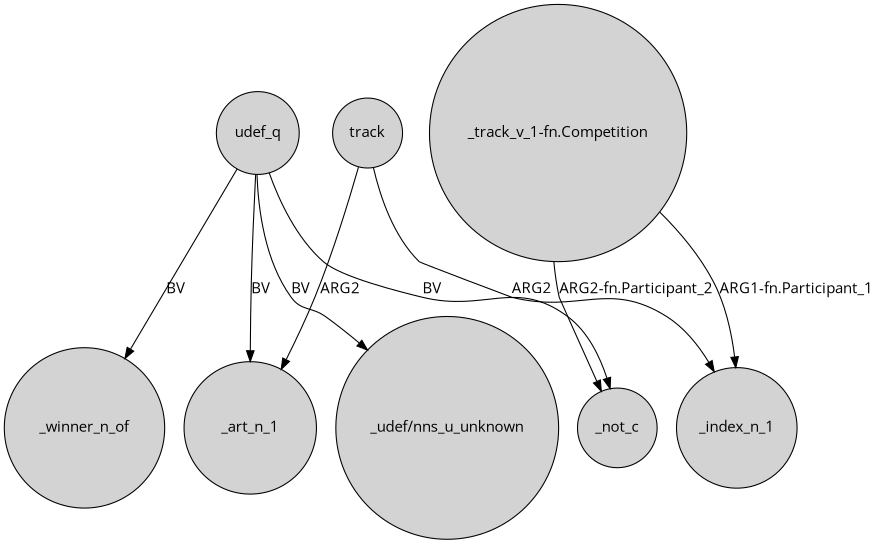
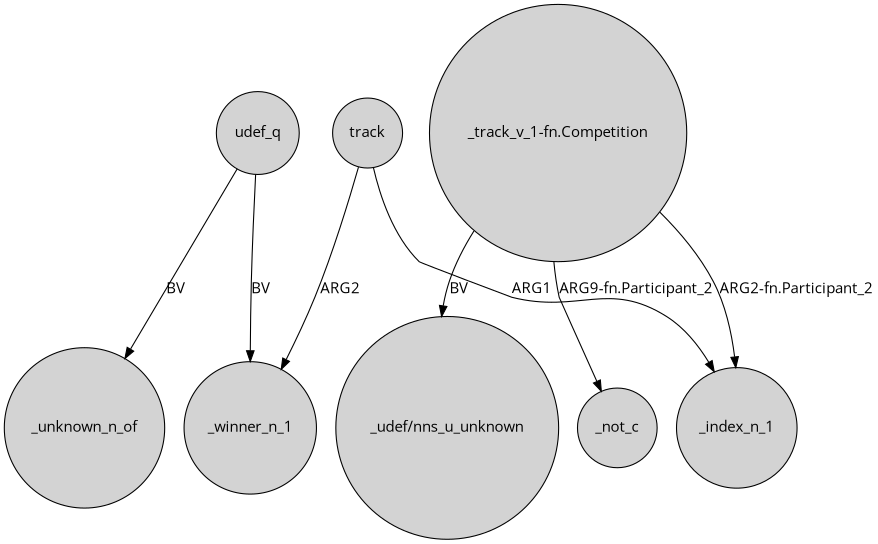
edge "udef_q" -> "_udef/nns_u_unknown": now "_track_v_1-fn.Competition" -> "_udef/nns_u_unknown"
edge "track" -> "_index_n_1": label "ARG2" -> "ARG1"
edge "_track_v_1-fn.Competition" -> "_not_c": label "ARG2-fn.Participant_2" -> "ARG9-fn.Participant_2"
edge "_track_v_1-fn.Competition" -> "_index_n_1": label "ARG1-fn.Participant_1" -> "ARG2-fn.Participant_2"
edge "udef_q" -> "_not_c": removed, label "BV"
node "_winner_n_of": label "_winner_n_of" -> "_unknown_n_of"
node "_art_n_1": label "_art_n_1" -> "_winner_n_1"
